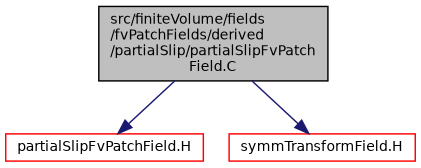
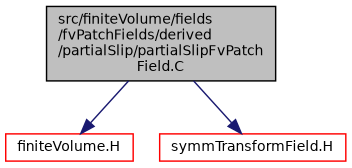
node "partialSlipFvPatchField.H": label "partialSlipFvPatchField.H" -> "finiteVolume.H"
